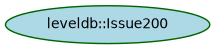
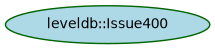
node "leveldb::Issue200": label "leveldb::Issue200" -> "leveldb::Issue400"
